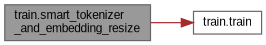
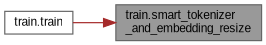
edge "train.smart_tokenizer _and_embedding_resize" -> "train.train": reversed
